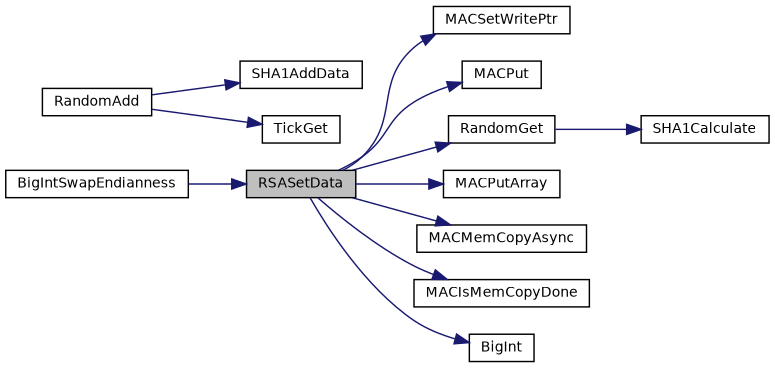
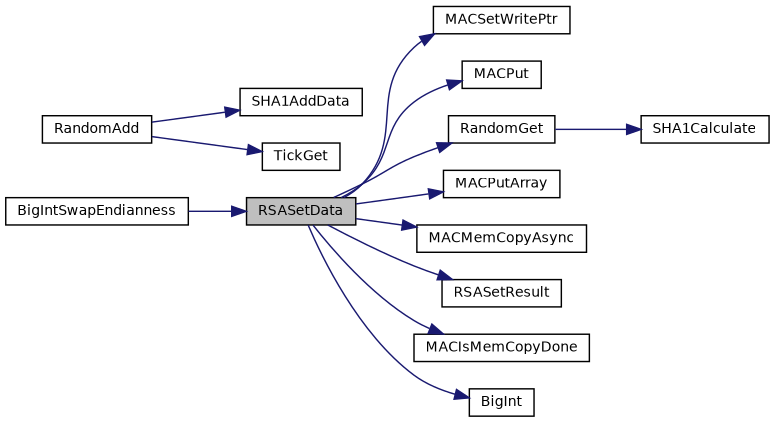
node "RSASetResult": added
